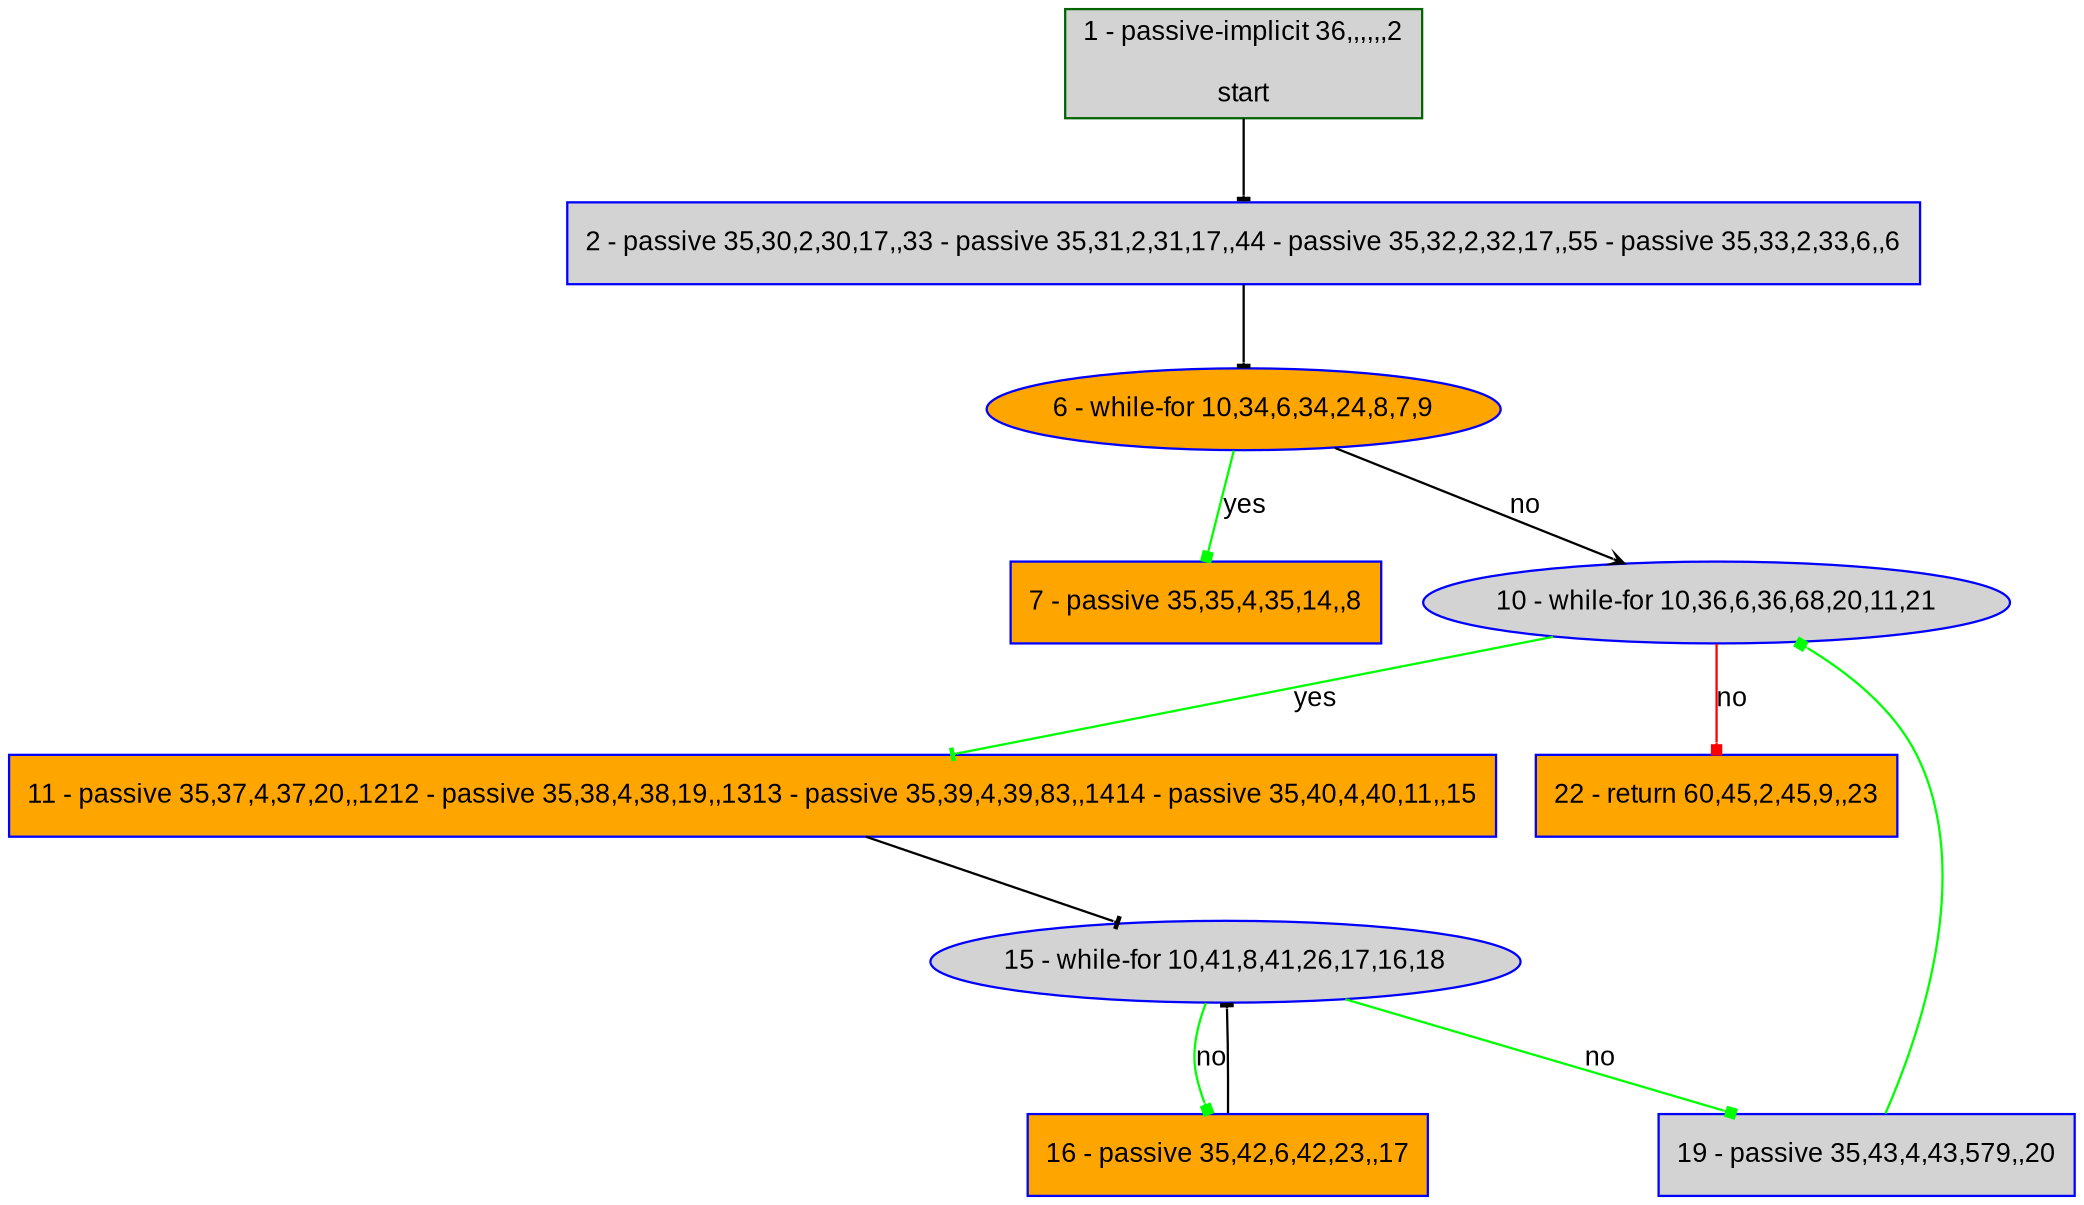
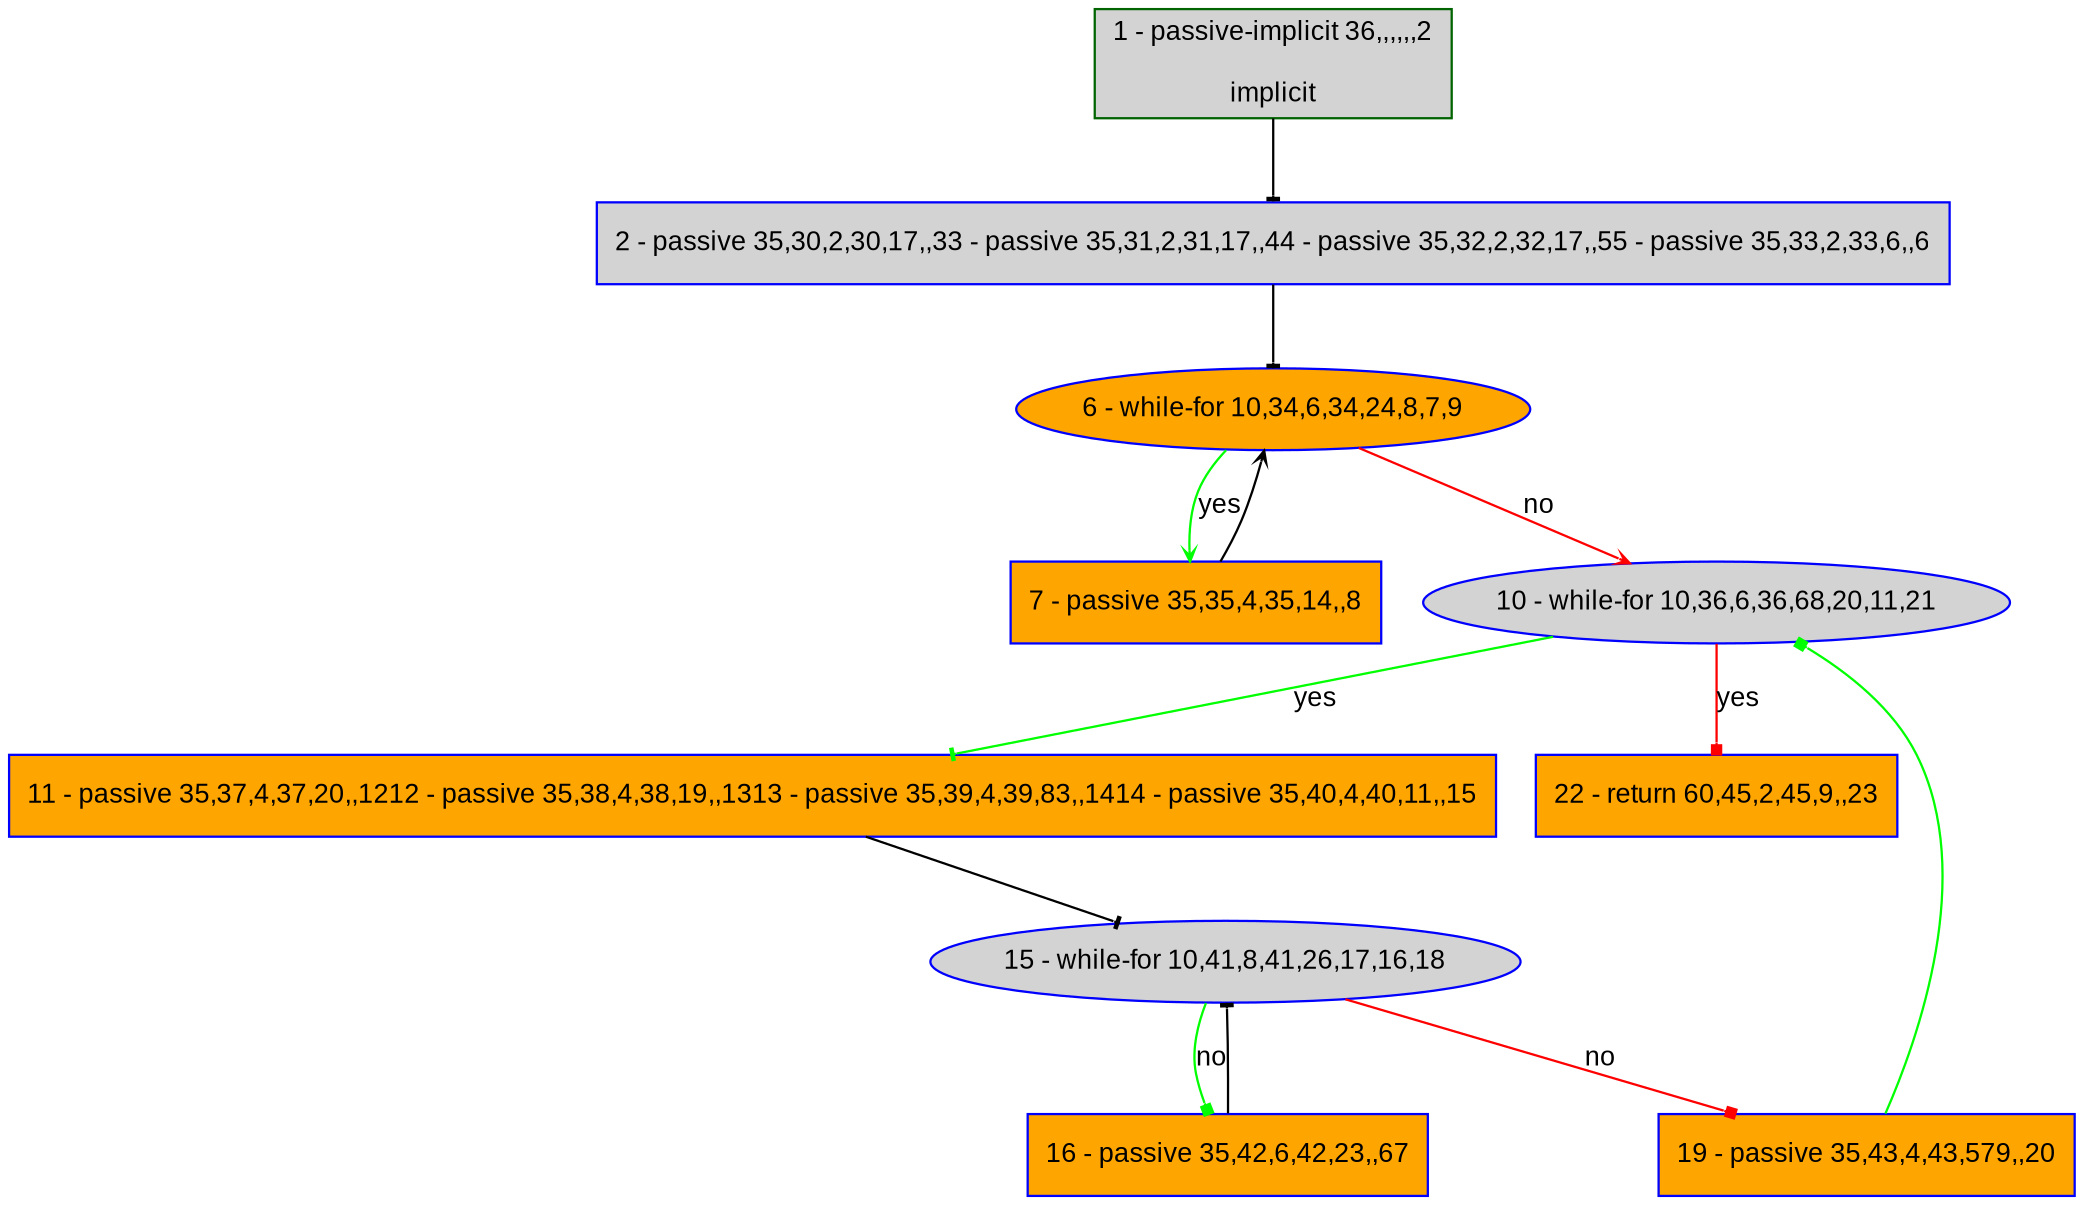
node "1 - passive-implicit 36,,,,,,2 start": label "1 - passive-implicit 36,,,,,,2 start" -> "1 - passive-implicit 36,,,,,,2 implicit"
edge "6 - while-for 10,34,6,34,24,8,7,9" -> "7 - passive 35,35,4,35,14,,8": arrowhead box -> vee
edge "6 - while-for 10,34,6,34,24,8,7,9" -> "10 - while-for 10,36,6,36,68,20,11,21": color #000000 -> #ff0000
edge "7 - passive 35,35,4,35,14,,8" -> "6 - while-for 10,34,6,34,24,8,7,9": added
edge "10 - while-for 10,36,6,36,68,20,11,21" -> "22 - return 60,45,2,45,9,,23": label "no" -> "yes"
edge "15 - while-for 10,41,8,41,26,17,16,18" -> "19 - passive 35,43,4,43,579,,20": color #00ff00 -> #ff0000
node "16 - passive 35,42,6,42,23,,17": label "16 - passive 35,42,6,42,23,,17" -> "16 - passive 35,42,6,42,23,,67"
node "19 - passive 35,43,4,43,579,,20": fillcolor lightgrey -> orange
